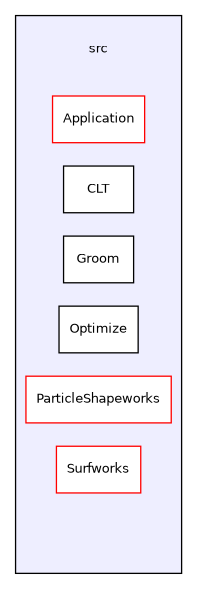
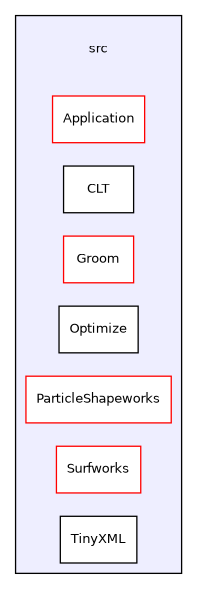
node "Groom": color black -> red
node "TinyXML": added
